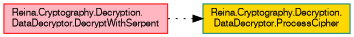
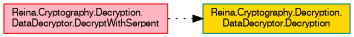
node "Reina.Cryptography.Decryption. DataDecryptor.ProcessCipher": label "Reina.Cryptography.Decryption. DataDecryptor.ProcessCipher" -> "Reina.Cryptography.Decryption. DataDecryptor.Decryption"
